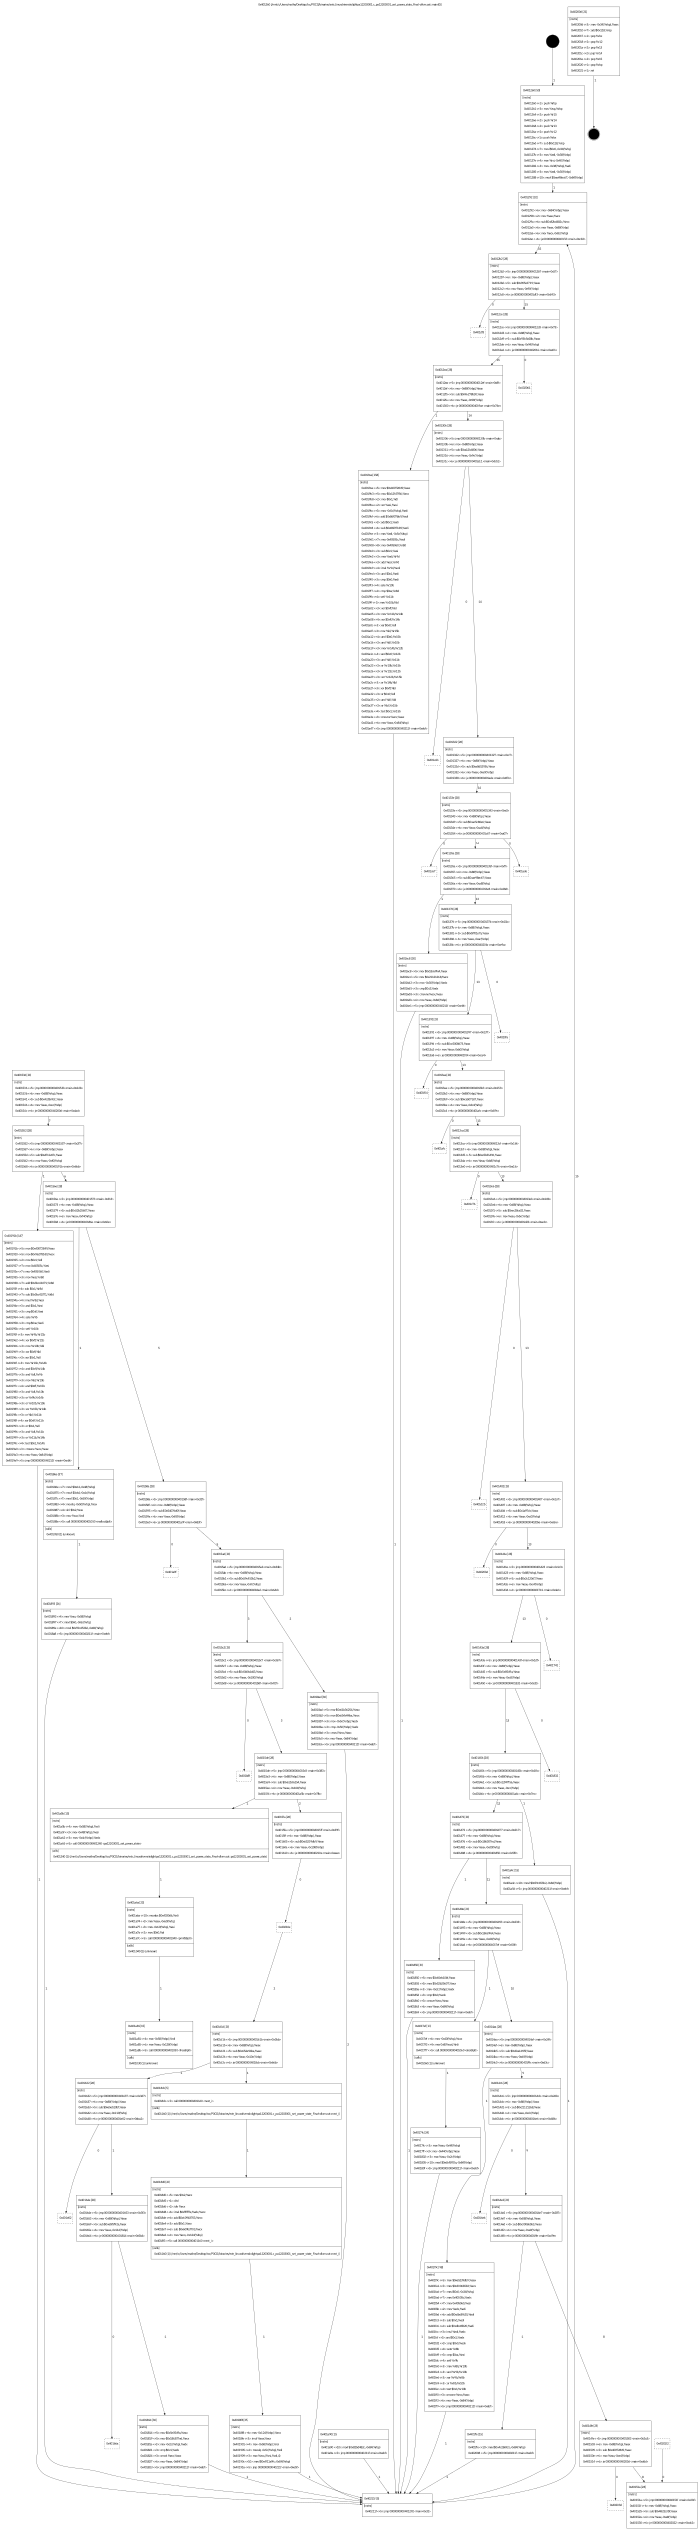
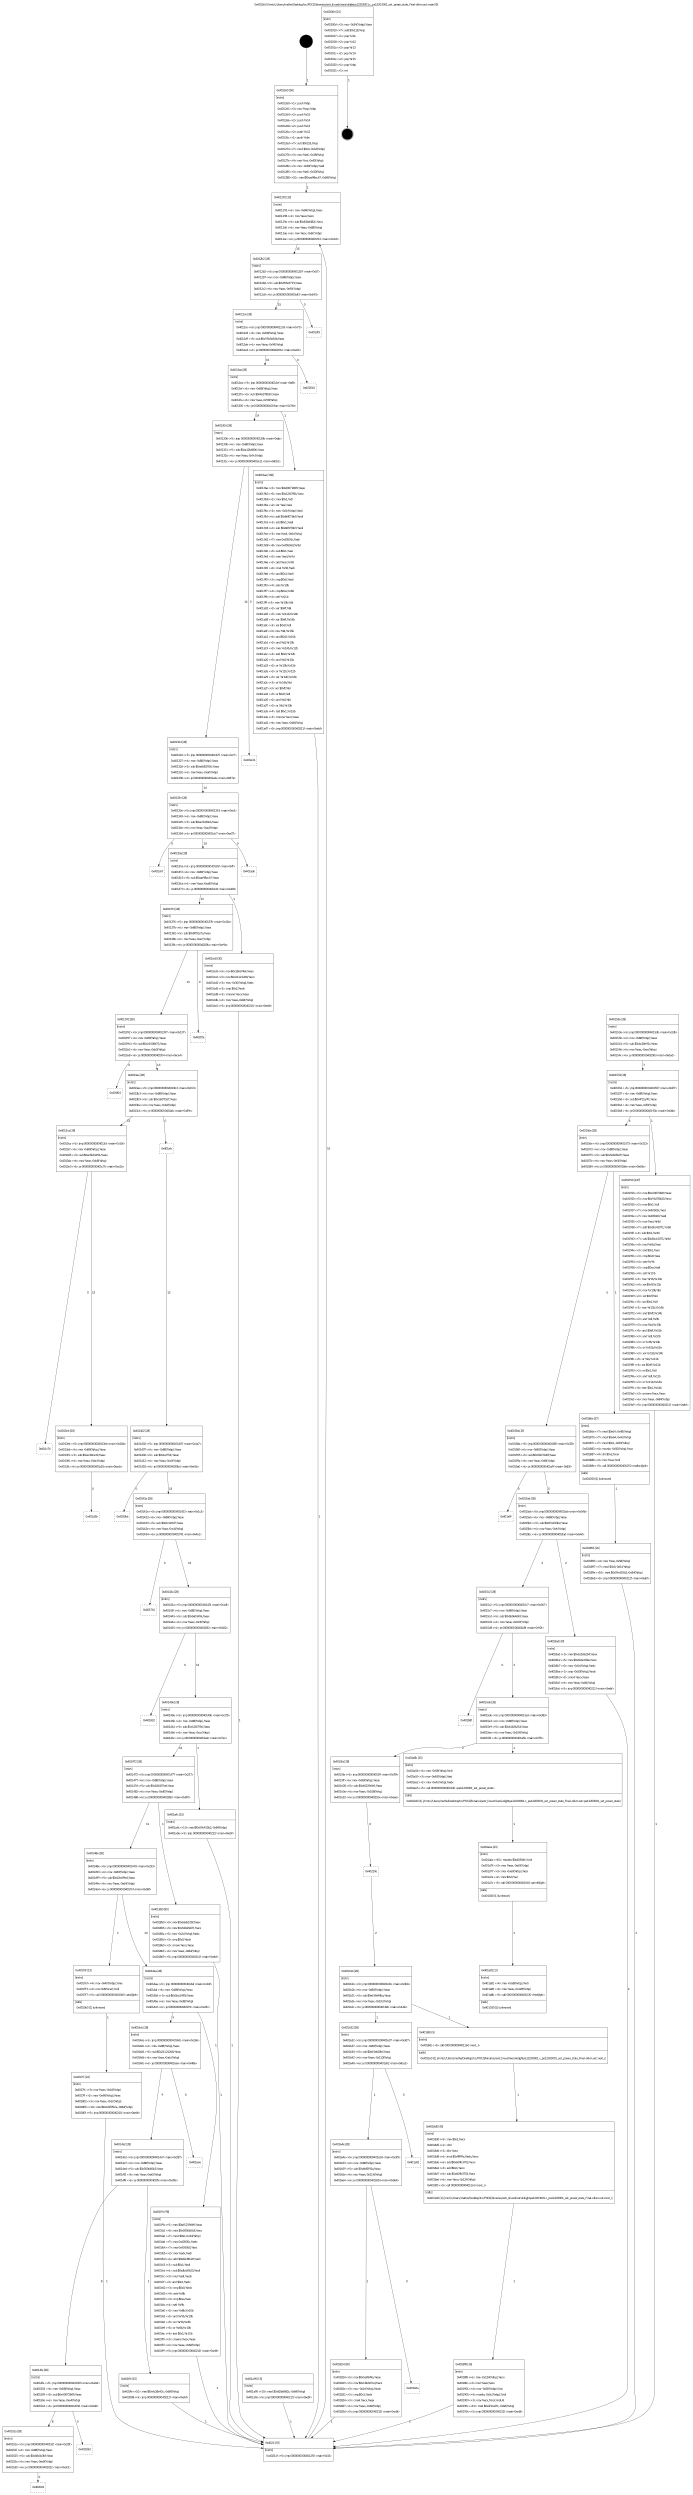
edge "0x4013e6 [28]" -> "0x401402 [28]": now "0x401afc" -> "0x401402 [28]"
edge "0x402022" -> "0x40151a [28]": reversed
